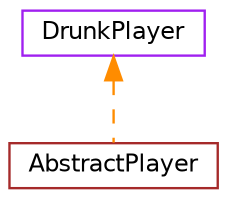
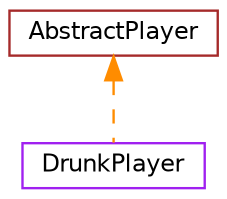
edge "AbstractPlayer" -> "DrunkPlayer": reversed
